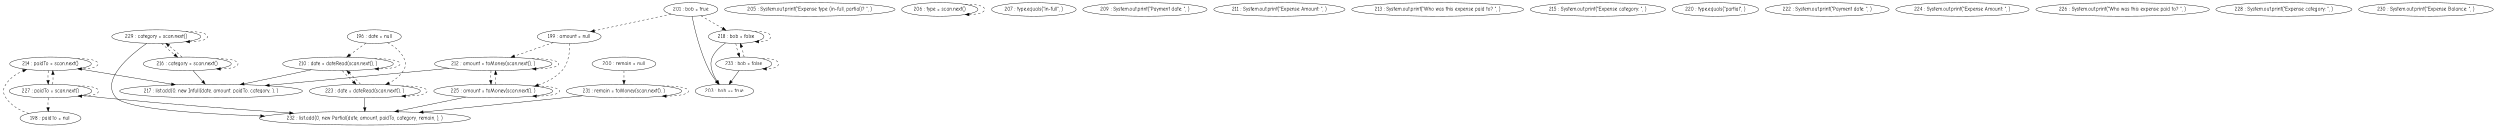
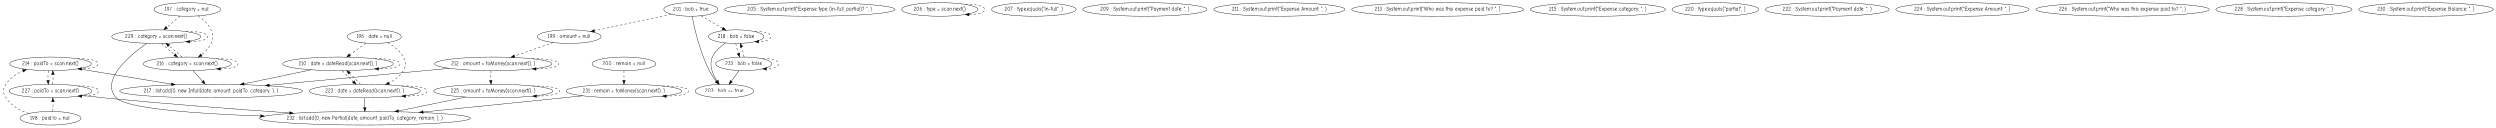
node "197 : category = null": added
edge "199 : amount = null" -> "225 : amount = toMoney(scan.next(), )": removed
edge "225 : amount = toMoney(scan.next(), )" -> "212 : amount = toMoney(scan.next(), )": removed
edge "227 : paidTo = scan.next()" -> "198 : paidTo = null": reversed
